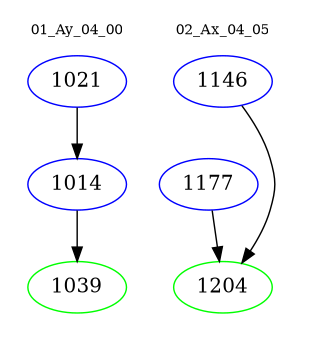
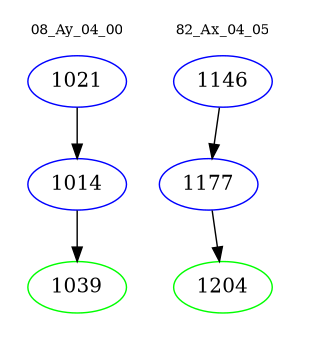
cluster "01_Ay_04_00": label "01_Ay_04_00" -> "08_Ay_04_00"
cluster "02_Ax_04_05": label "02_Ax_04_05" -> "82_Ax_04_05"
edge "1146" -> "1204": now "1146" -> "1177"
